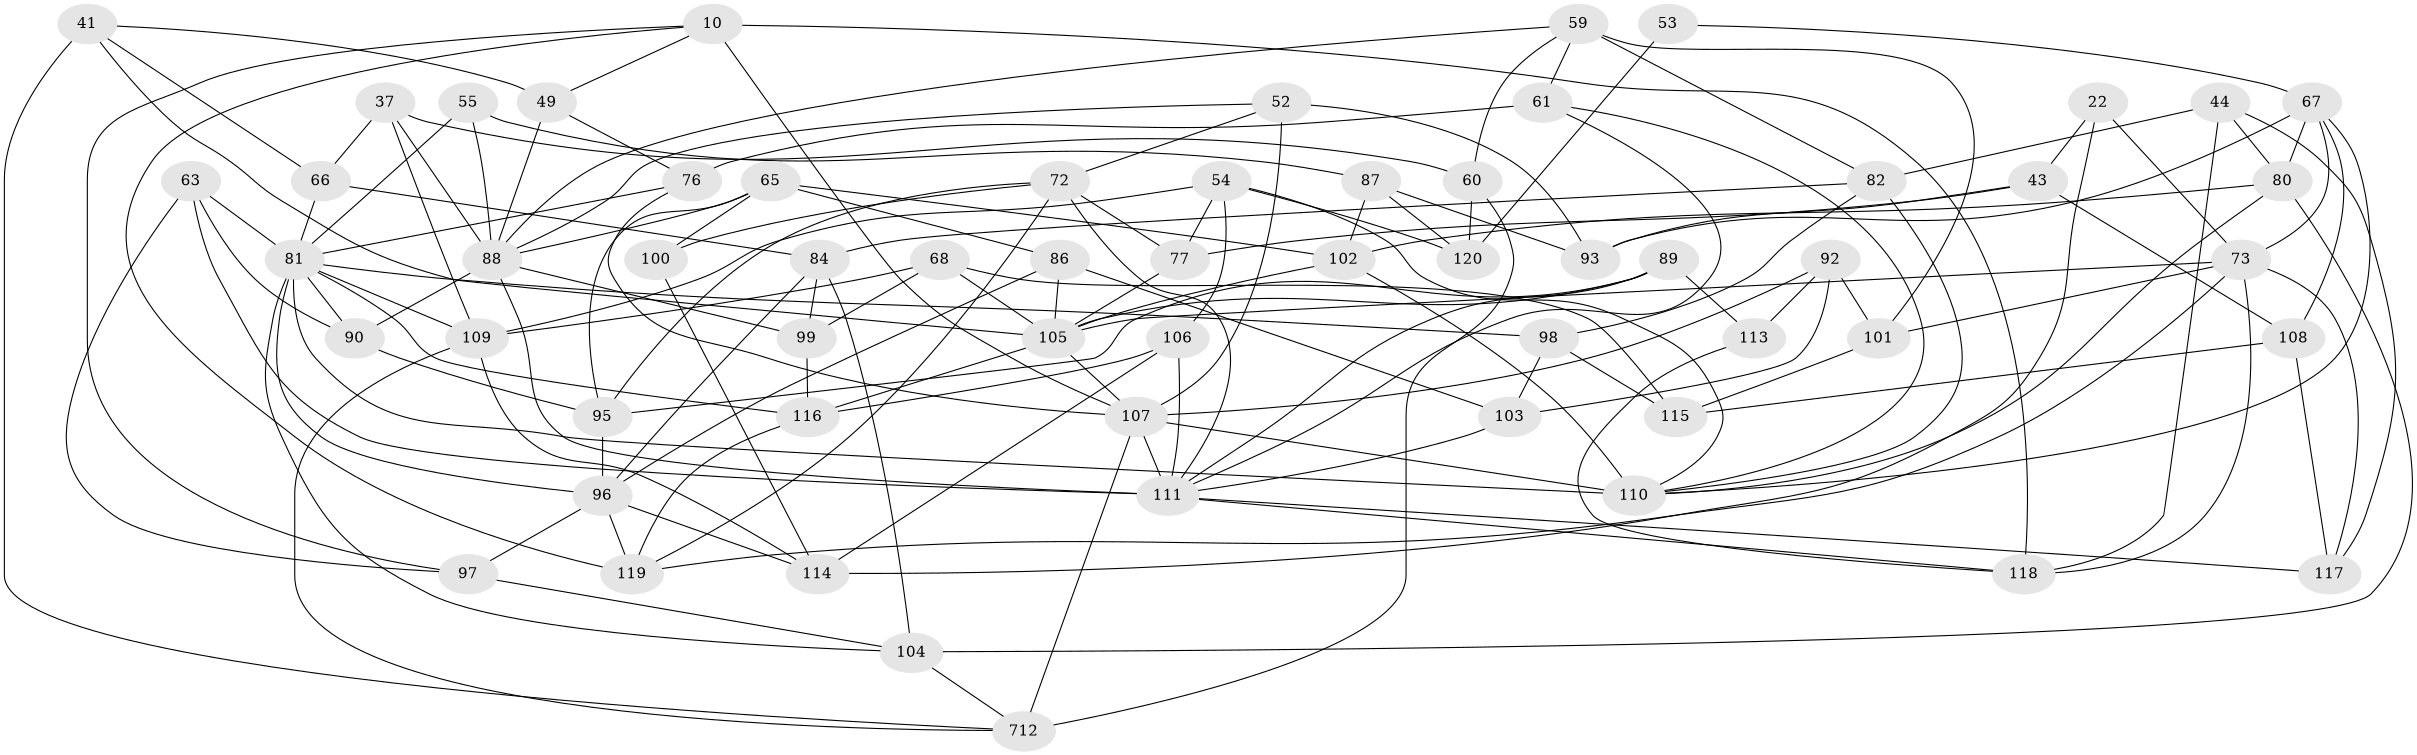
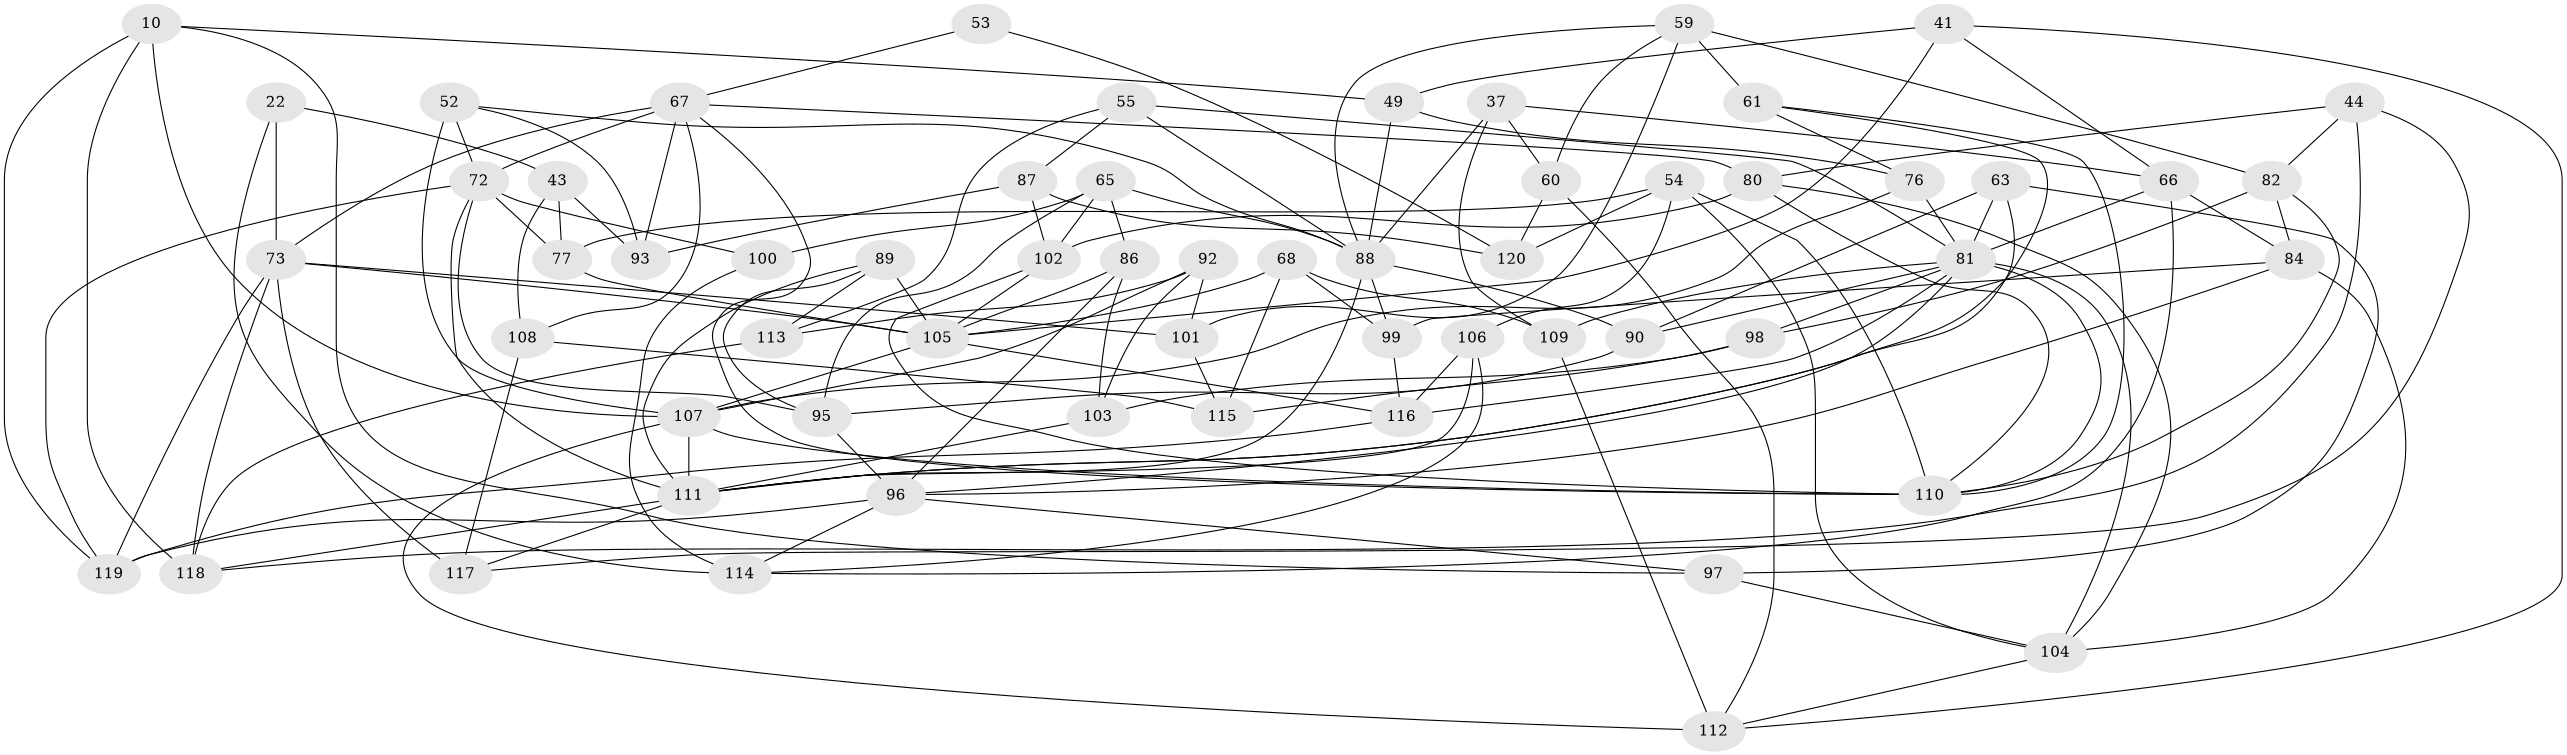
edge "67" -- "72": added
edge "54" -- "109": now "54" -- "104"
edge "55" -- "113": added
edge "109" -- "114": now "66" -- "114"
node "712": label "712" -> "112"
